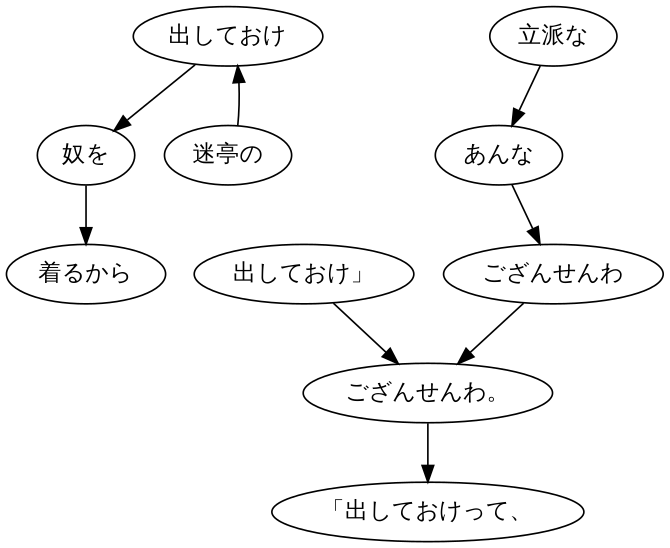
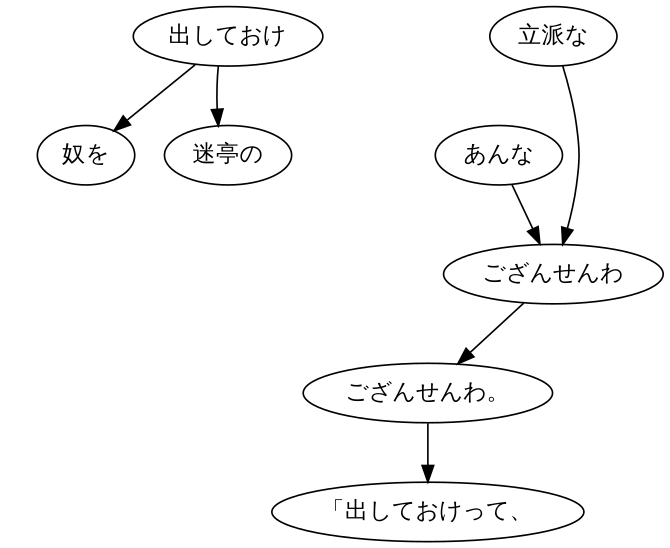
edge "立派な" -> "あんな": now "立派な" -> "ござんせんわ"
edge "迷亭の" -> "出しておけ": reversed
node "着るから": removed
node "出しておけ」": removed
